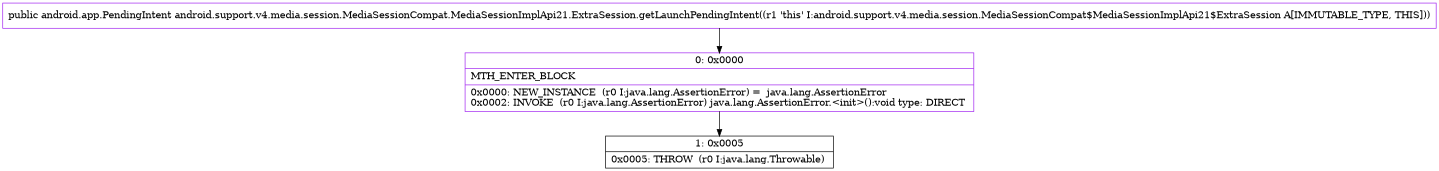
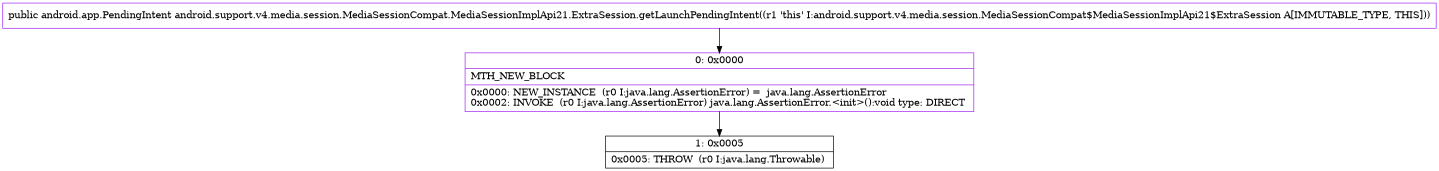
node "0: 0x0000": text "MTH_ENTER_BLOCK" -> "MTH_NEW_BLOCK"
